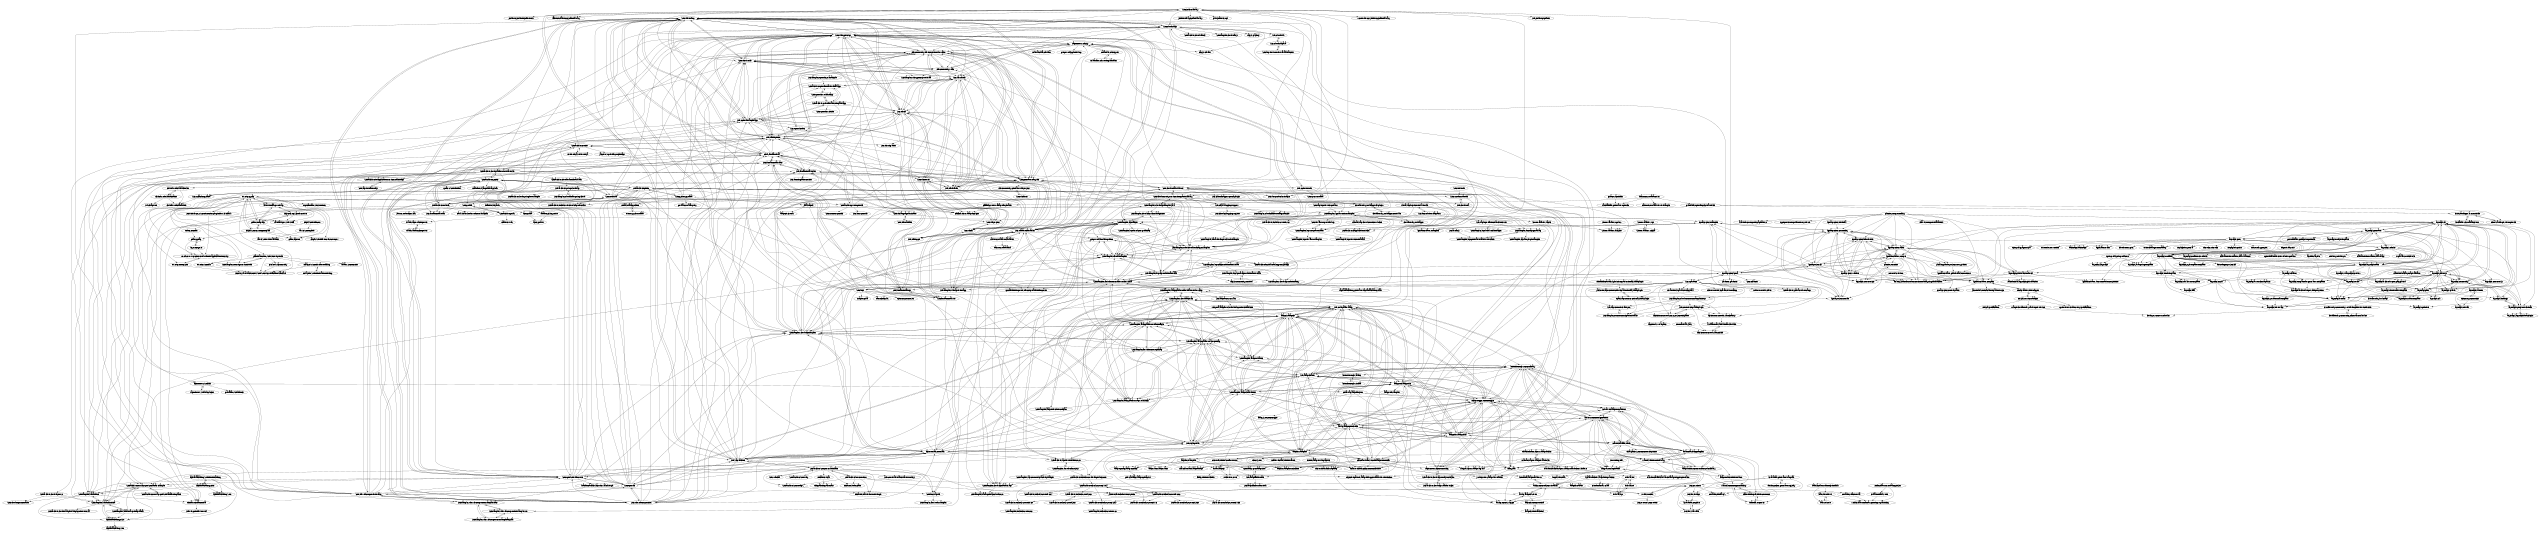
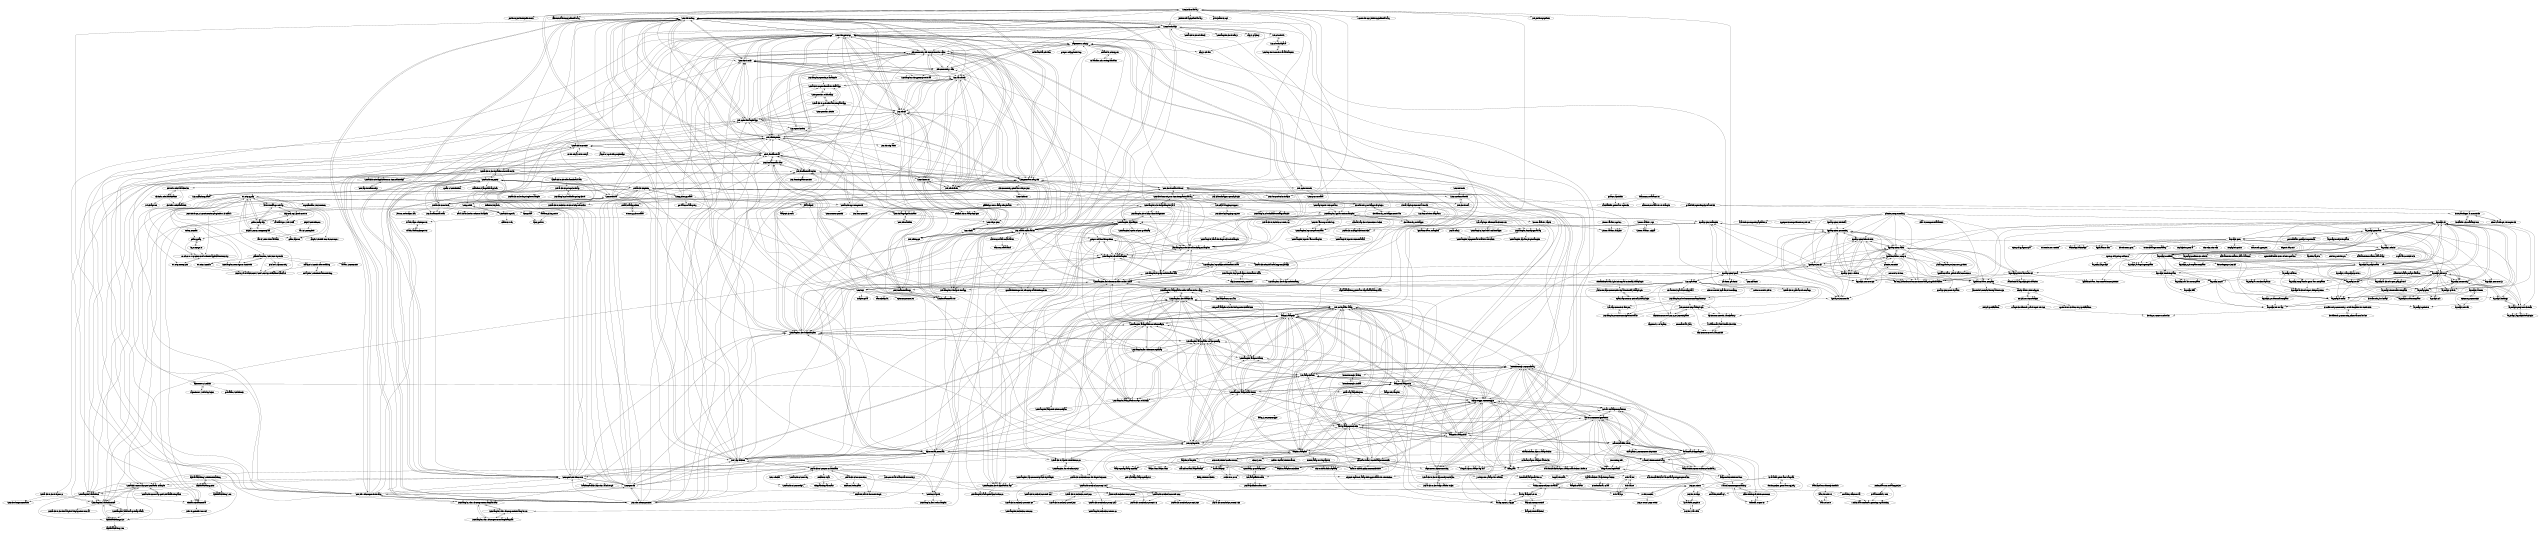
edge "SAP-samples/cloud-cap-samples" -> "SAP-samples/cloud-cap-samples-java": added
